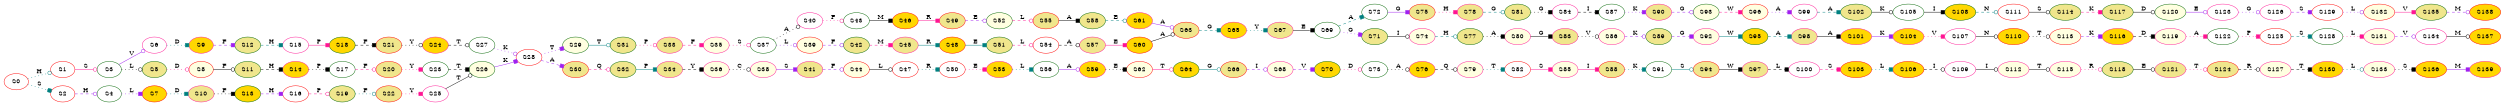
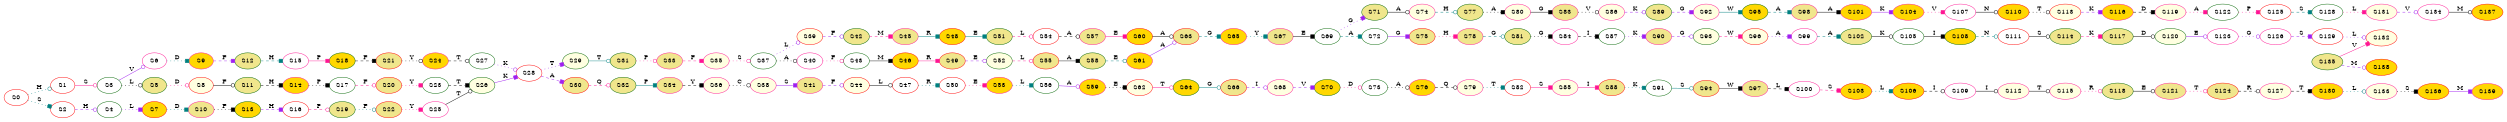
edge "S132" -> "S135": reversed
edge "S71" -> "S74": label "I" -> "A"
